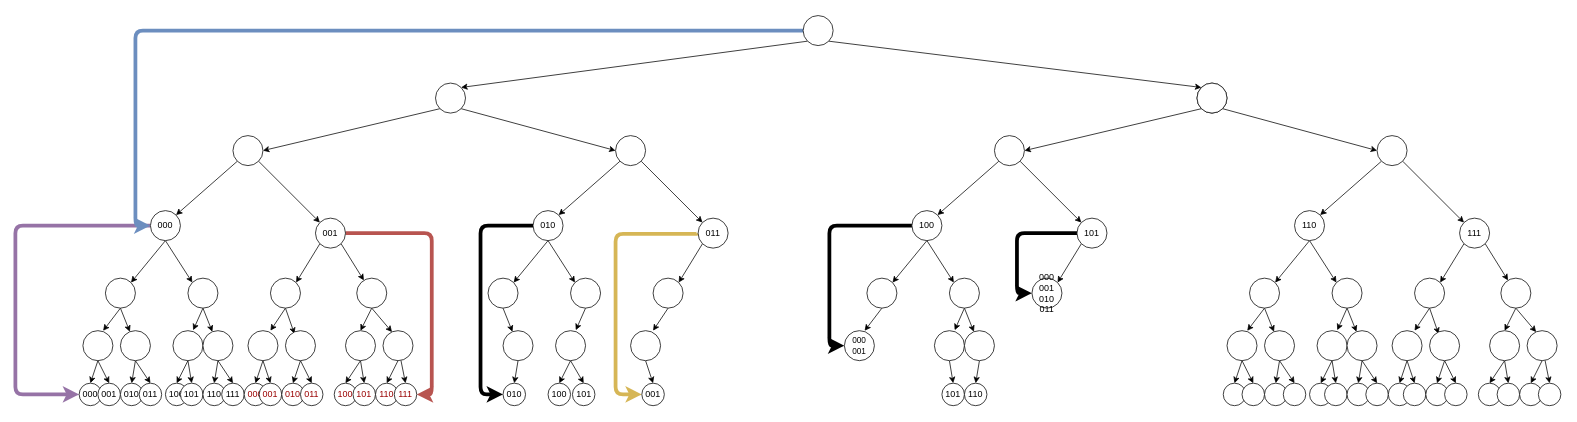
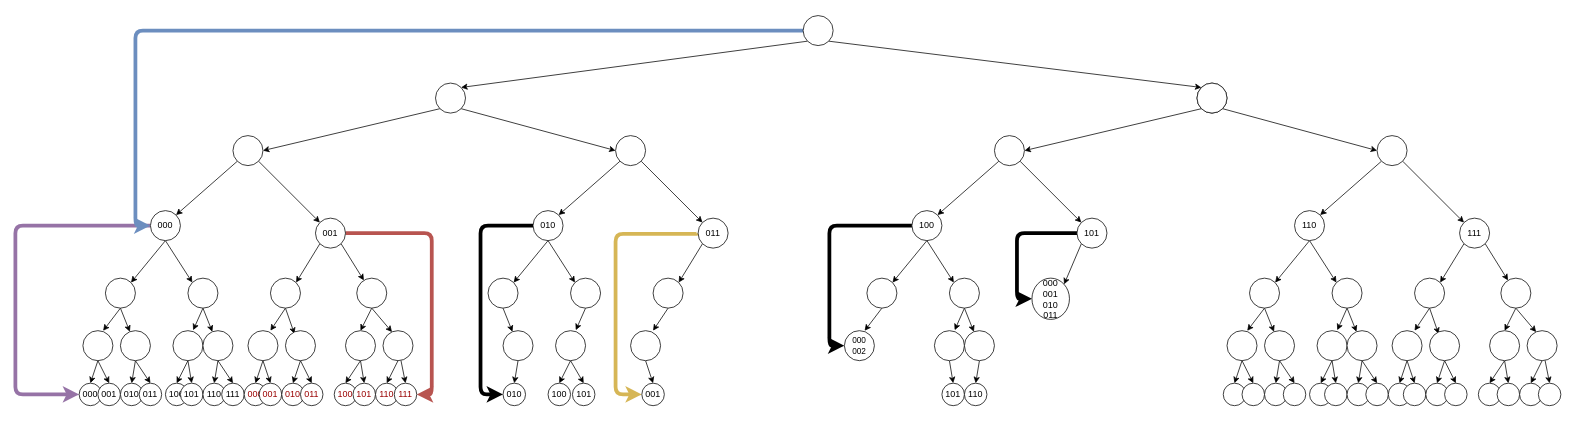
node "000 001 010 011": size 30x30 -> 38x41
node "000 001": label "000 001" -> "000 002"
